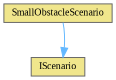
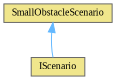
edge "SmallObstacleScenario" -> "IScenario": reversed
